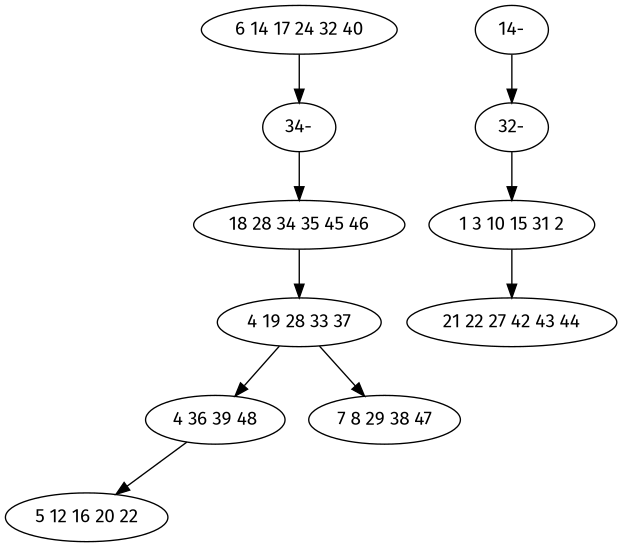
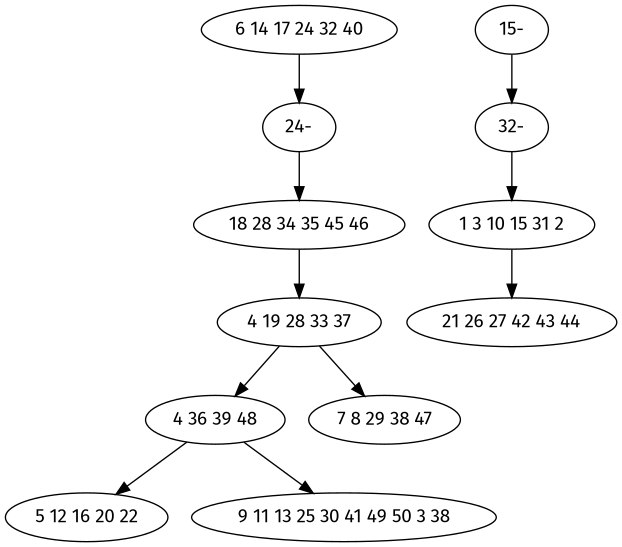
node "14-": label "14-" -> "15-"
node "34-": label "34-" -> "24-"
node "21 22 27 42 43 44": label "21 22 27 42 43 44" -> "21 26 27 42 43 44"
node "9 11 13 25 30 41 49 50 3 38": added
